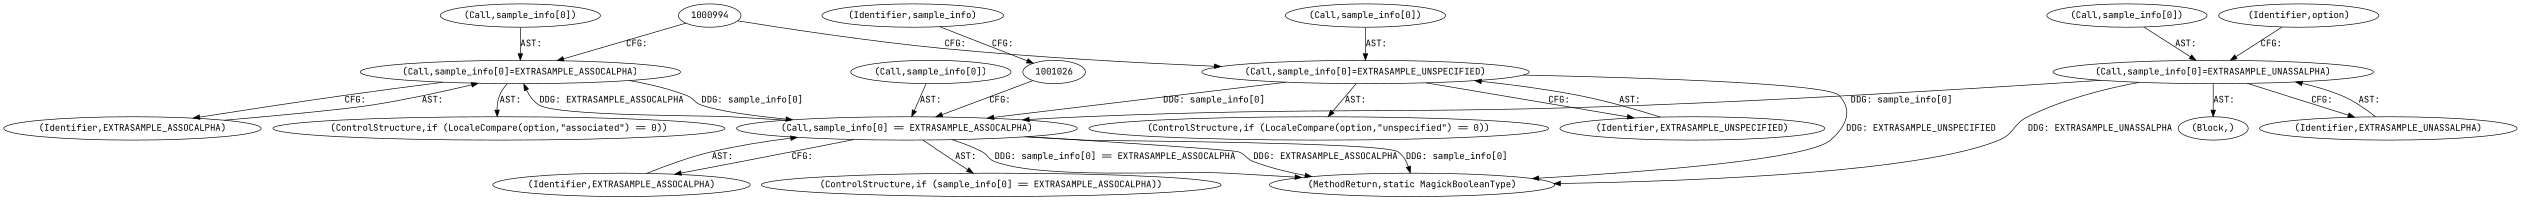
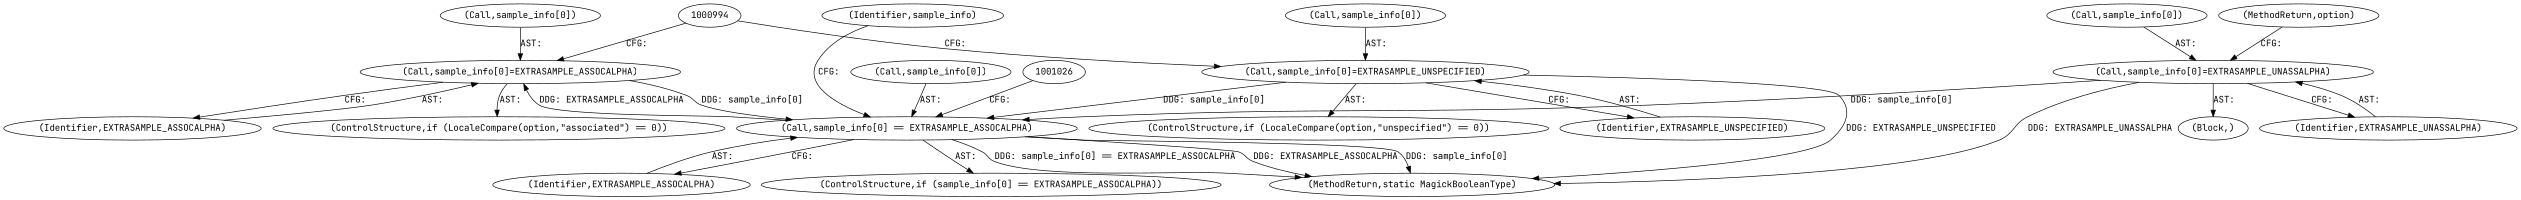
node "(Identifier,option)": label "(Identifier,option)" -> "(MethodReturn,option)"
edge "(Identifier,sample_info)" -> "1001026": now "(Identifier,sample_info)" -> "(Call,sample_info[0] == EXTRASAMPLE_ASSOCALPHA)"
